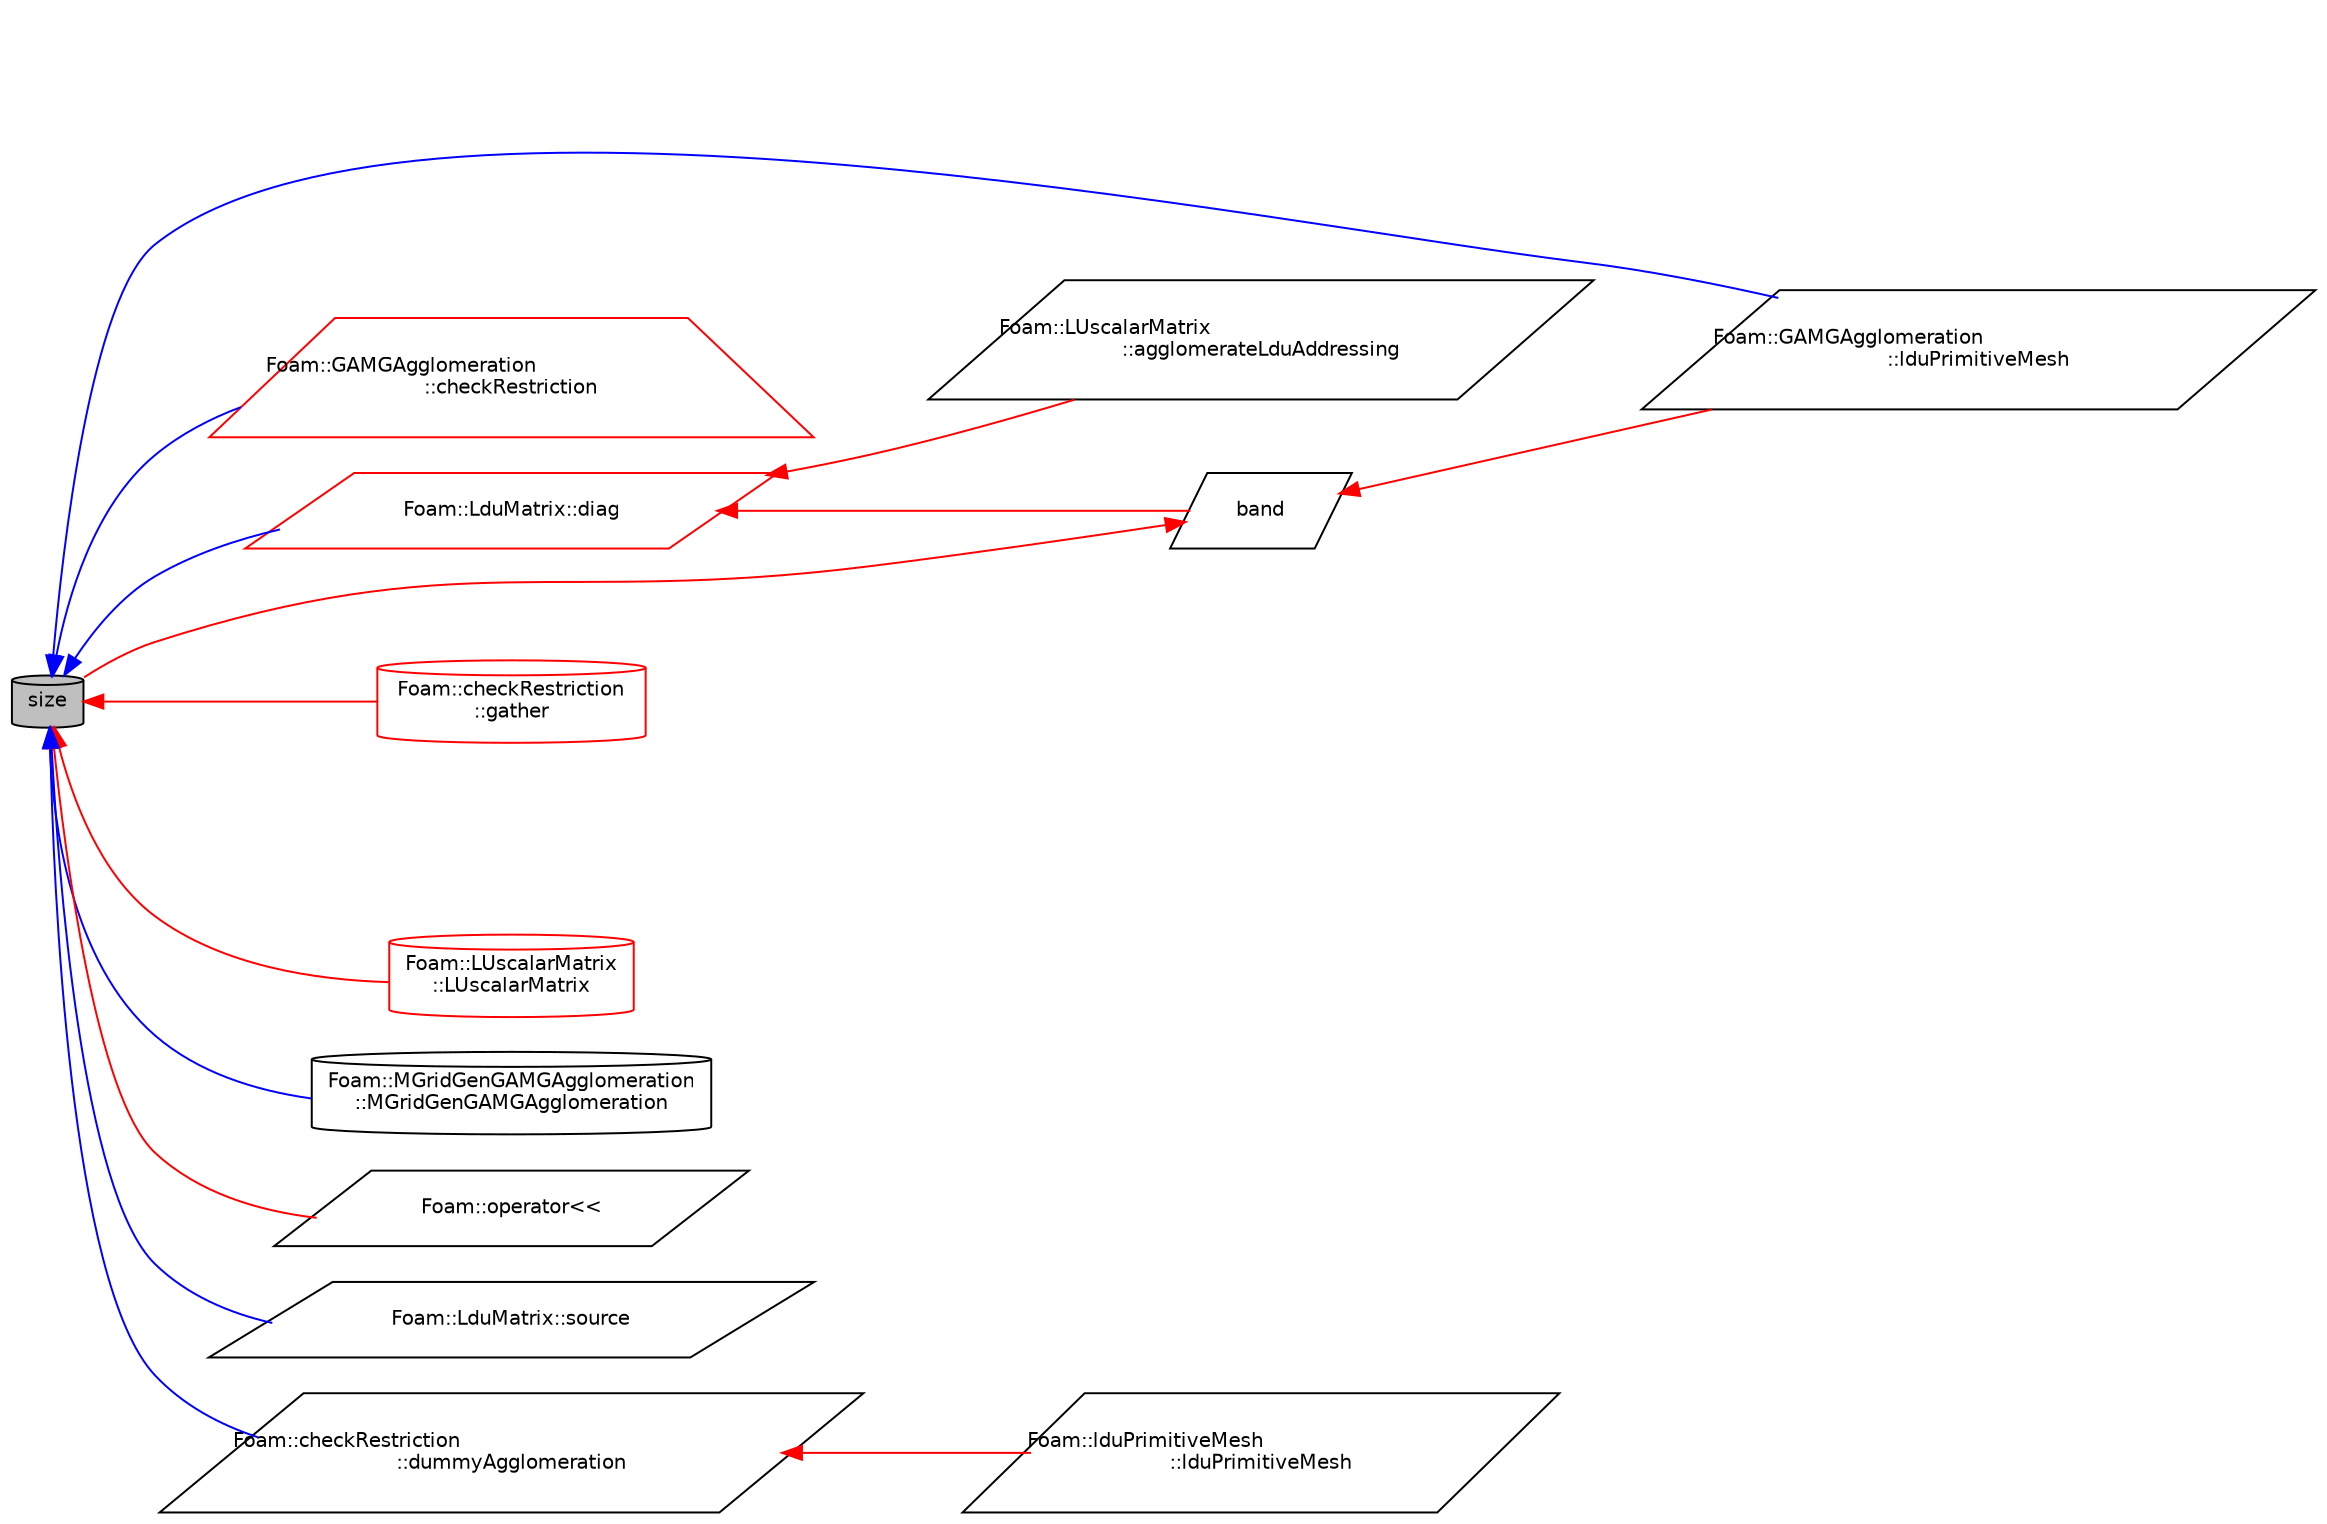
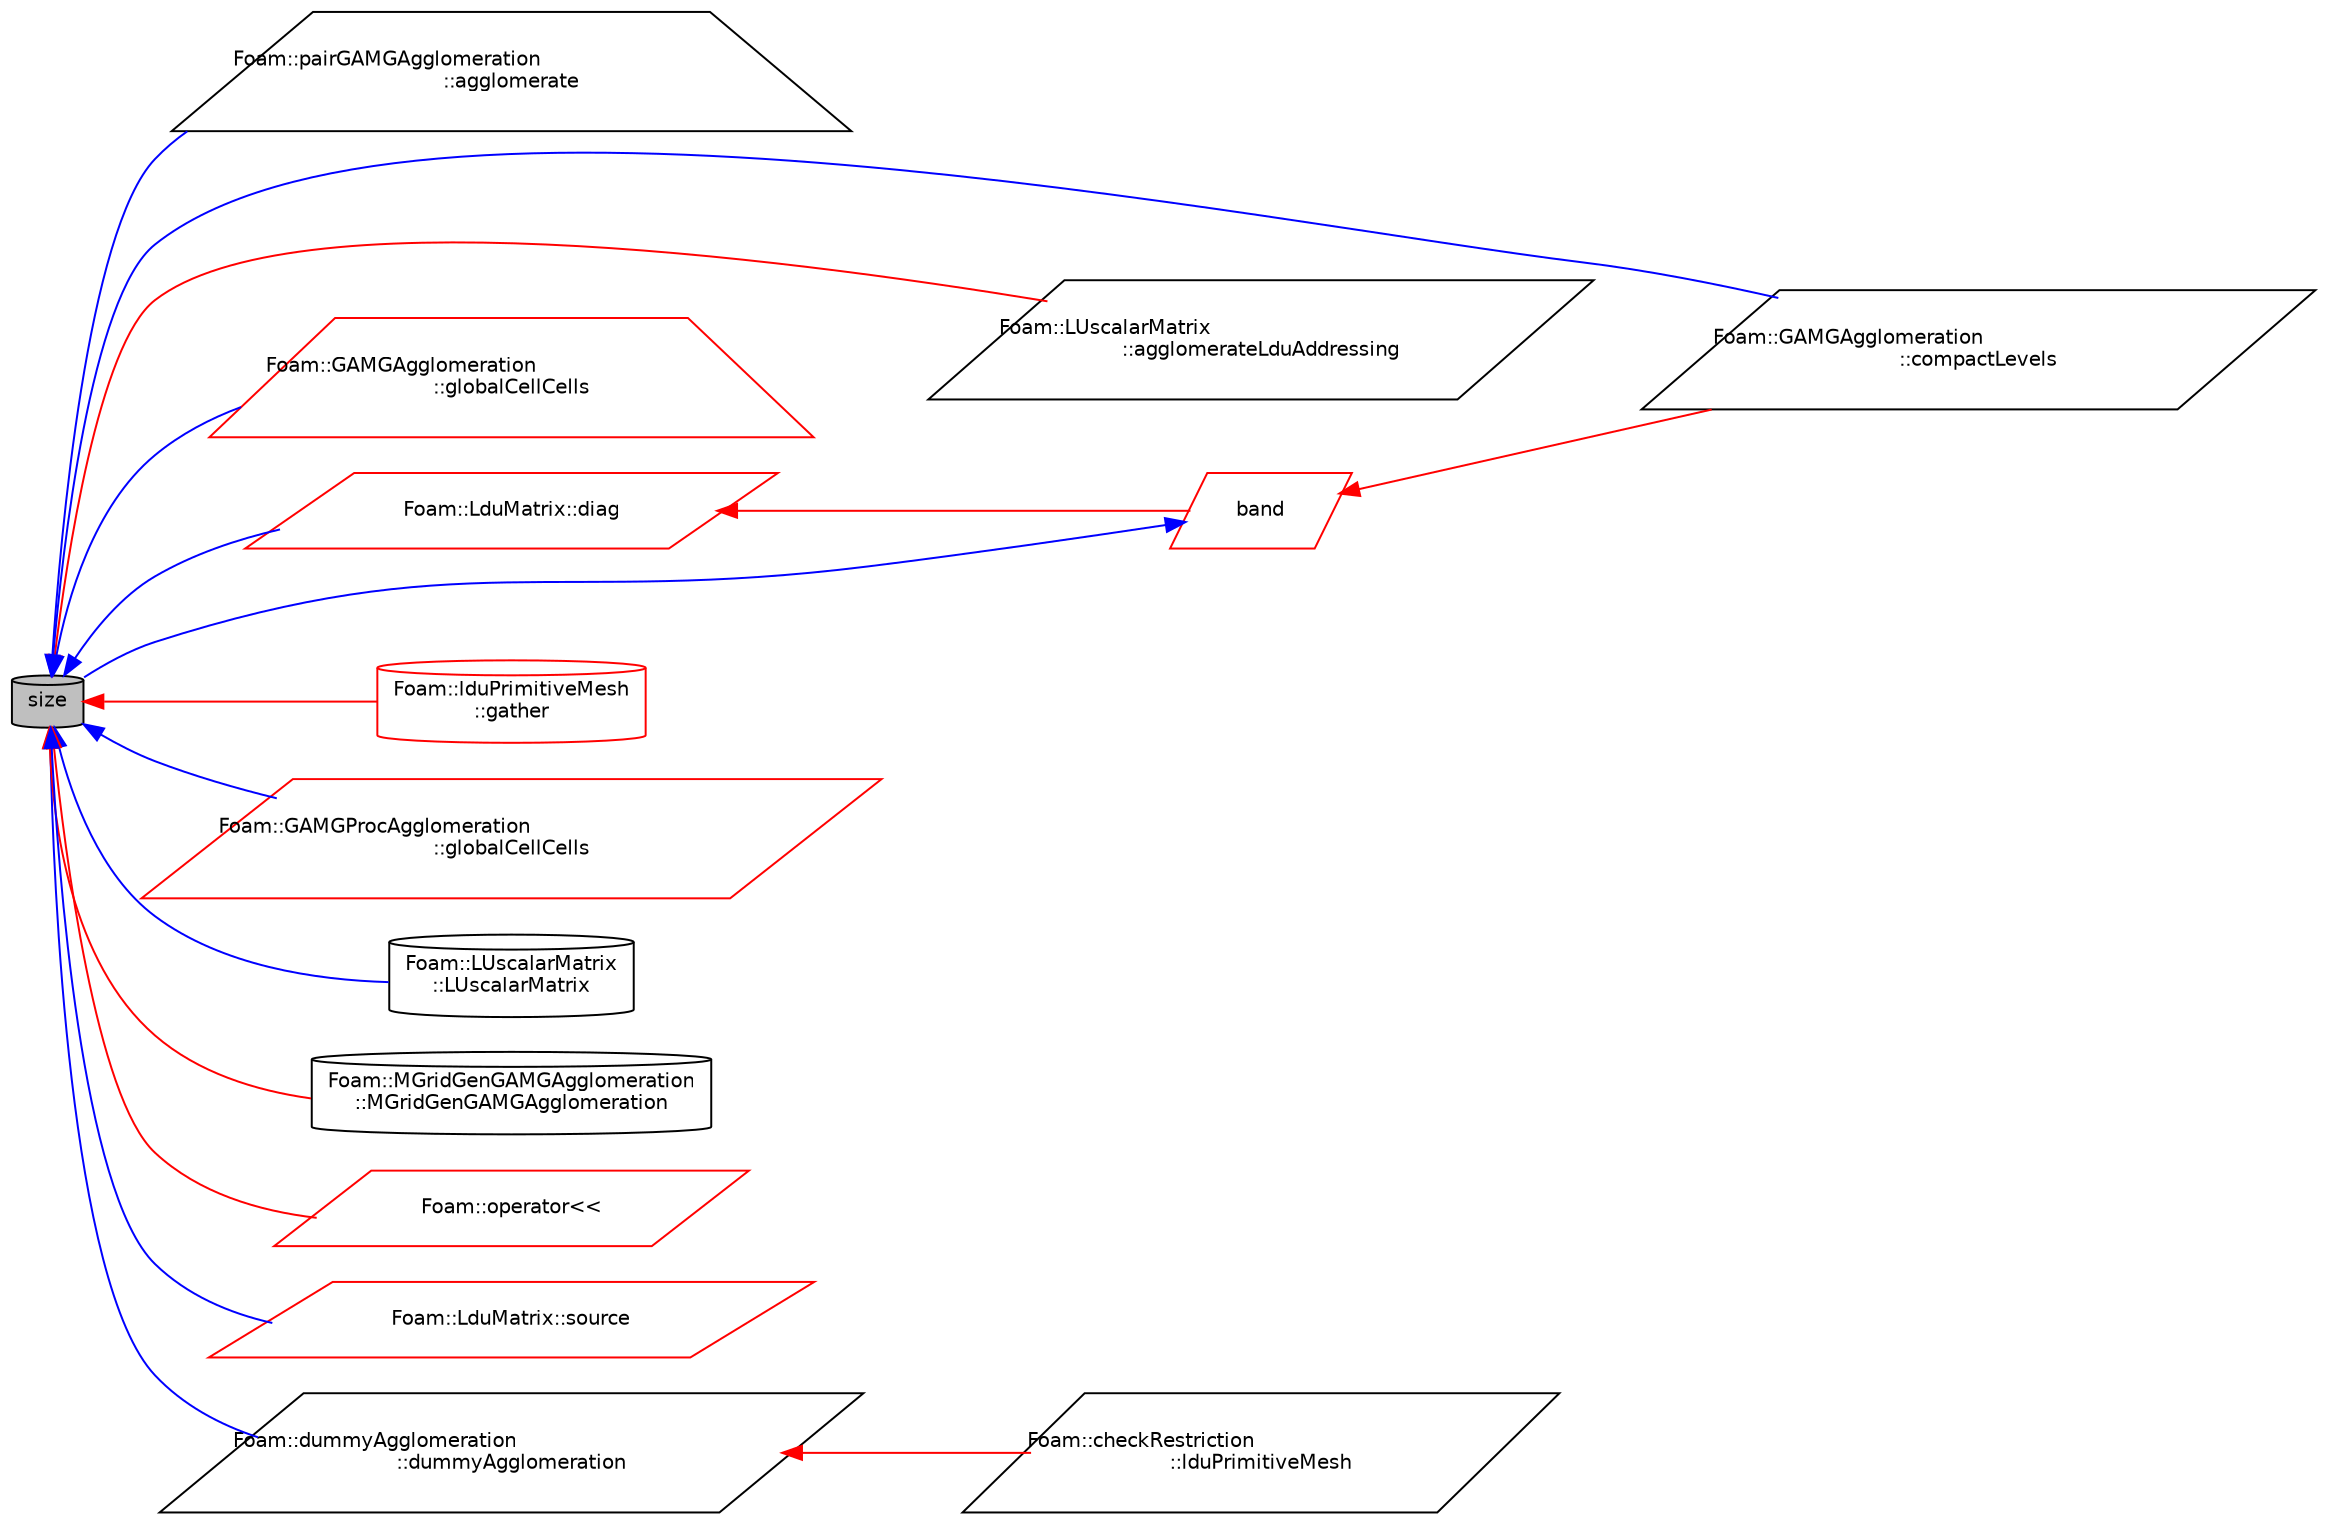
node "Foam::pairGAMGAgglomeration ::agglomerate": added
node "Foam::GAMGAgglomeration ::lduPrimitiveMesh": label "Foam::GAMGAgglomeration ::lduPrimitiveMesh" -> "Foam::GAMGAgglomeration ::compactLevels"
node "Foam::GAMGAgglomeration ::checkRestriction": label "Foam::GAMGAgglomeration ::checkRestriction" -> "Foam::GAMGAgglomeration ::globalCellCells"
edge "Foam::LUscalarMatrix ::agglomerateLduAddressing" -> "Foam::LduMatrix::diag": now "Foam::LUscalarMatrix ::agglomerateLduAddressing" -> "size"
node "band": color black -> red
edge "size" -> "band": color red -> blue
node "Foam::checkRestriction ::gather": label "Foam::checkRestriction ::gather" -> "Foam::lduPrimitiveMesh ::gather"
node "Foam::GAMGProcAgglomeration ::globalCellCells": added
edge "Foam::LUscalarMatrix ::LUscalarMatrix" -> "size": color red -> blue
node "Foam::LUscalarMatrix ::LUscalarMatrix": color red -> black
edge "Foam::MGridGenGAMGAgglomeration ::MGridGenGAMGAgglomeration" -> "size": color blue -> red
node "Foam::operator<<": color black -> red
node "Foam::LduMatrix::source": color black -> red
node "Foam::checkRestriction ::dummyAgglomeration": label "Foam::checkRestriction ::dummyAgglomeration" -> "Foam::dummyAgglomeration ::dummyAgglomeration"
node "Foam::lduPrimitiveMesh ::lduPrimitiveMesh": label "Foam::lduPrimitiveMesh ::lduPrimitiveMesh" -> "Foam::checkRestriction ::lduPrimitiveMesh"
